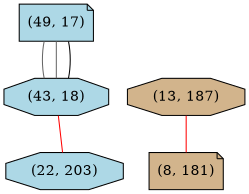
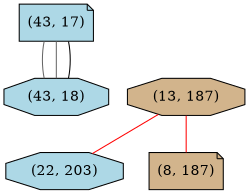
node "(49, 17)": label "(49, 17)" -> "(43, 17)"
edge "(43, 18)" -- "(22, 203)": now "(13, 187)" -- "(22, 203)"
node "(8, 181)": label "(8, 181)" -> "(8, 187)"
